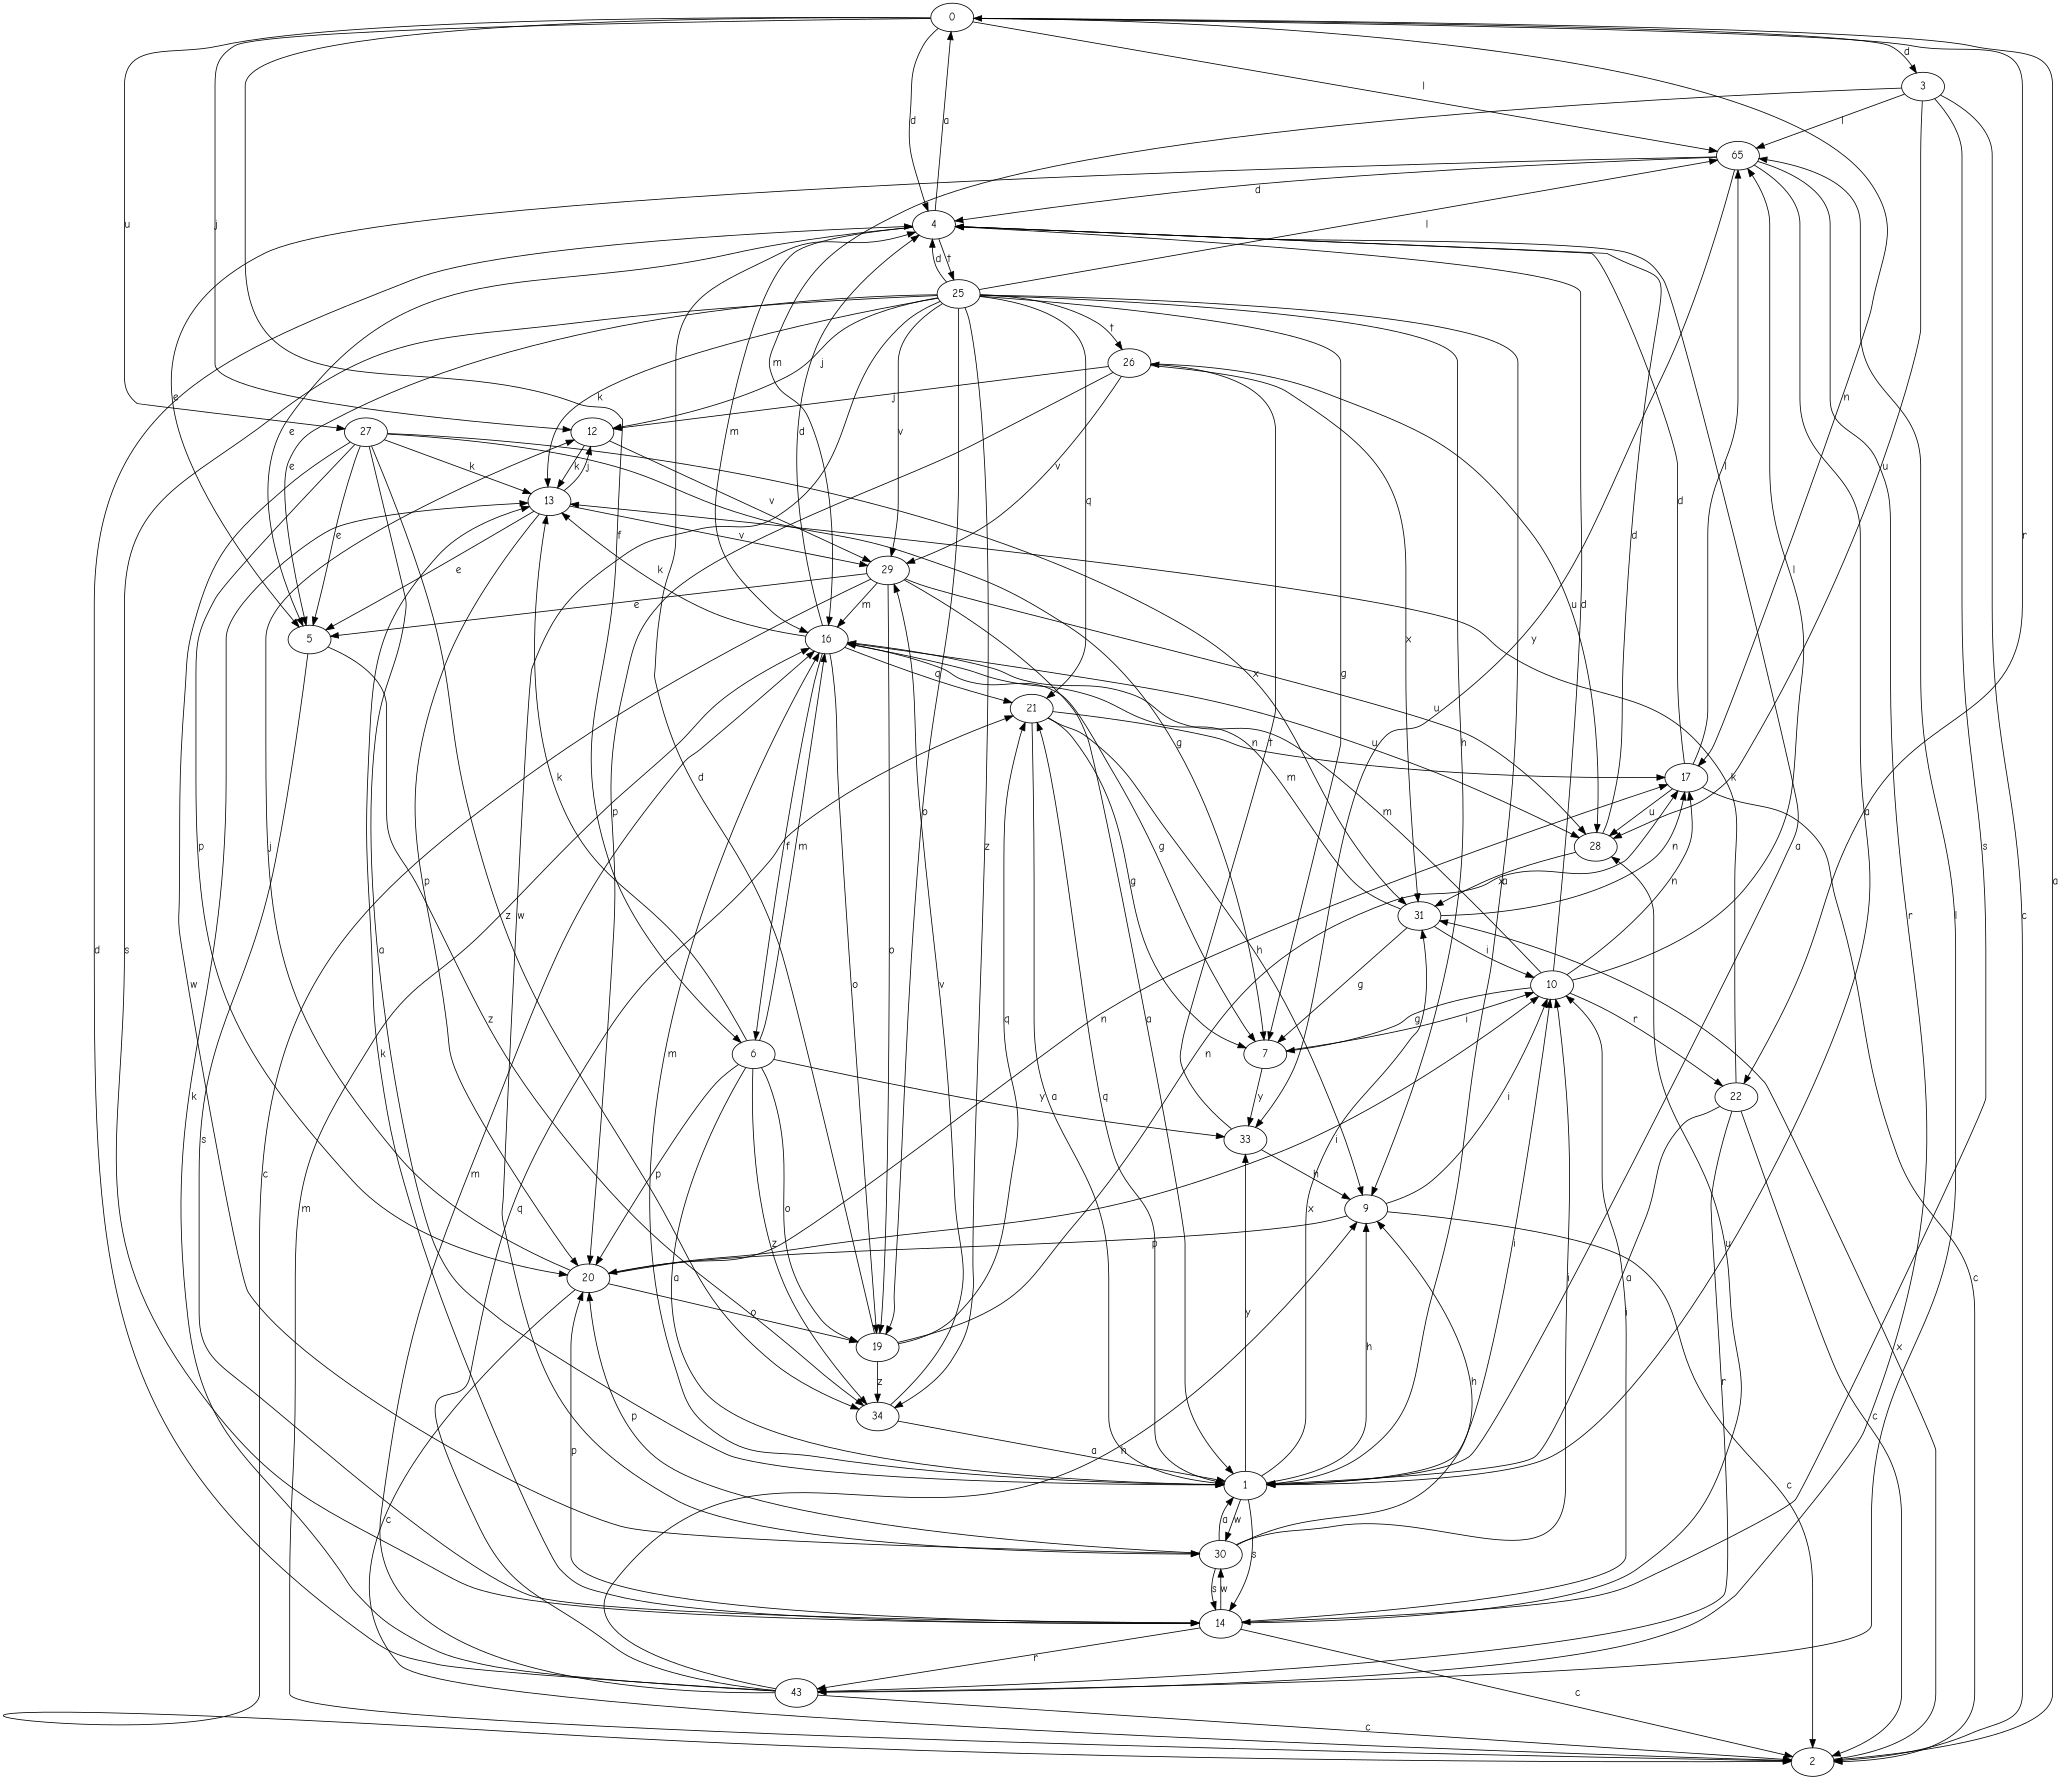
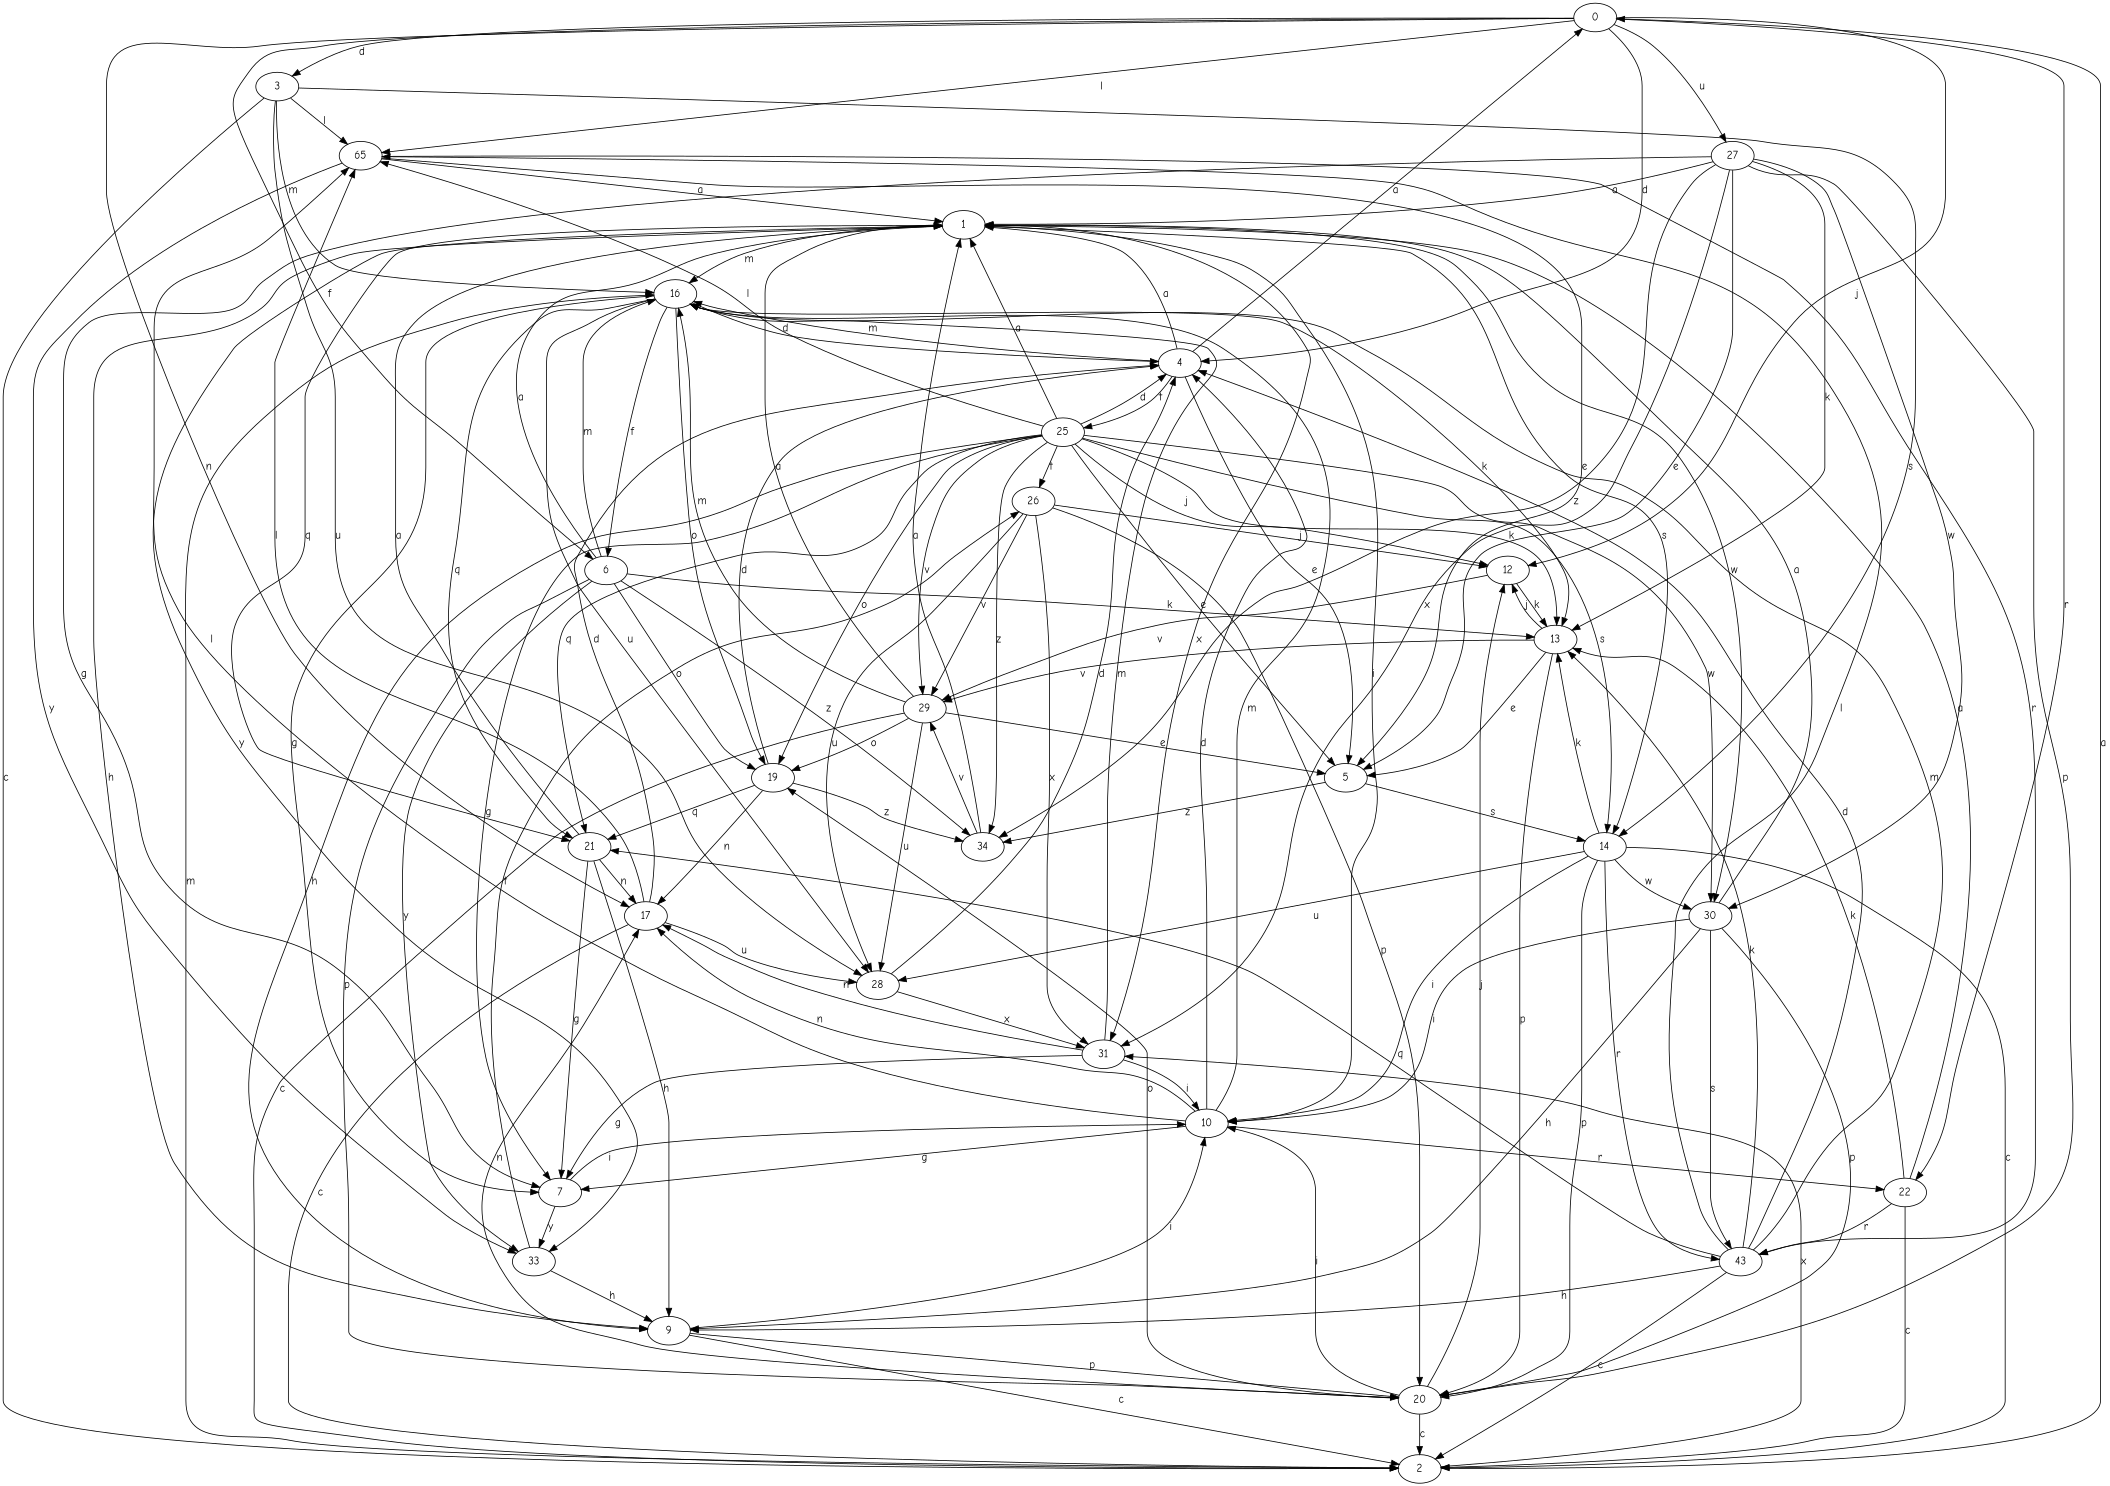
edge "65" -> "4": removed, label "d"
edge "30" -> "14": now "30" -> "43"
